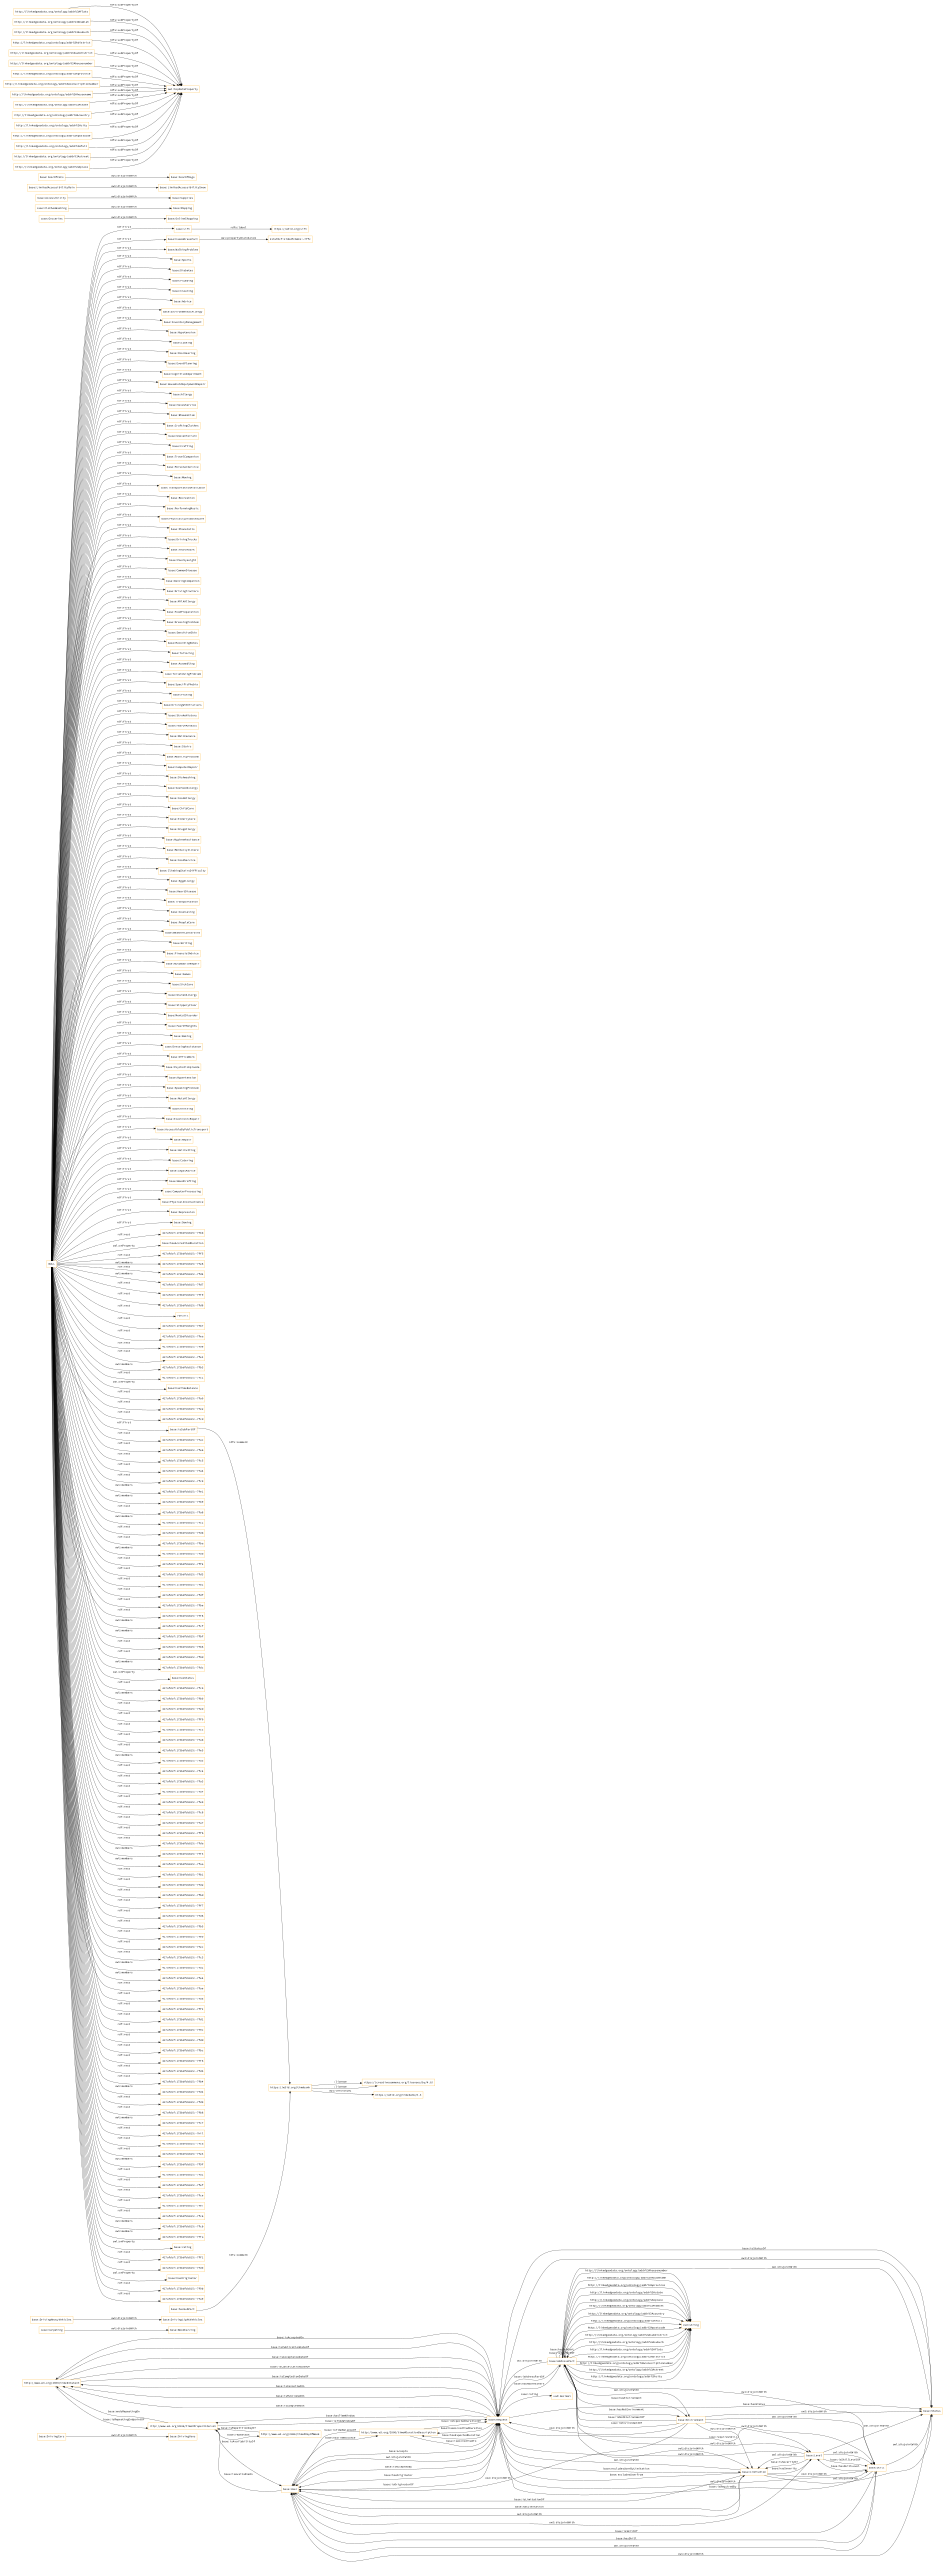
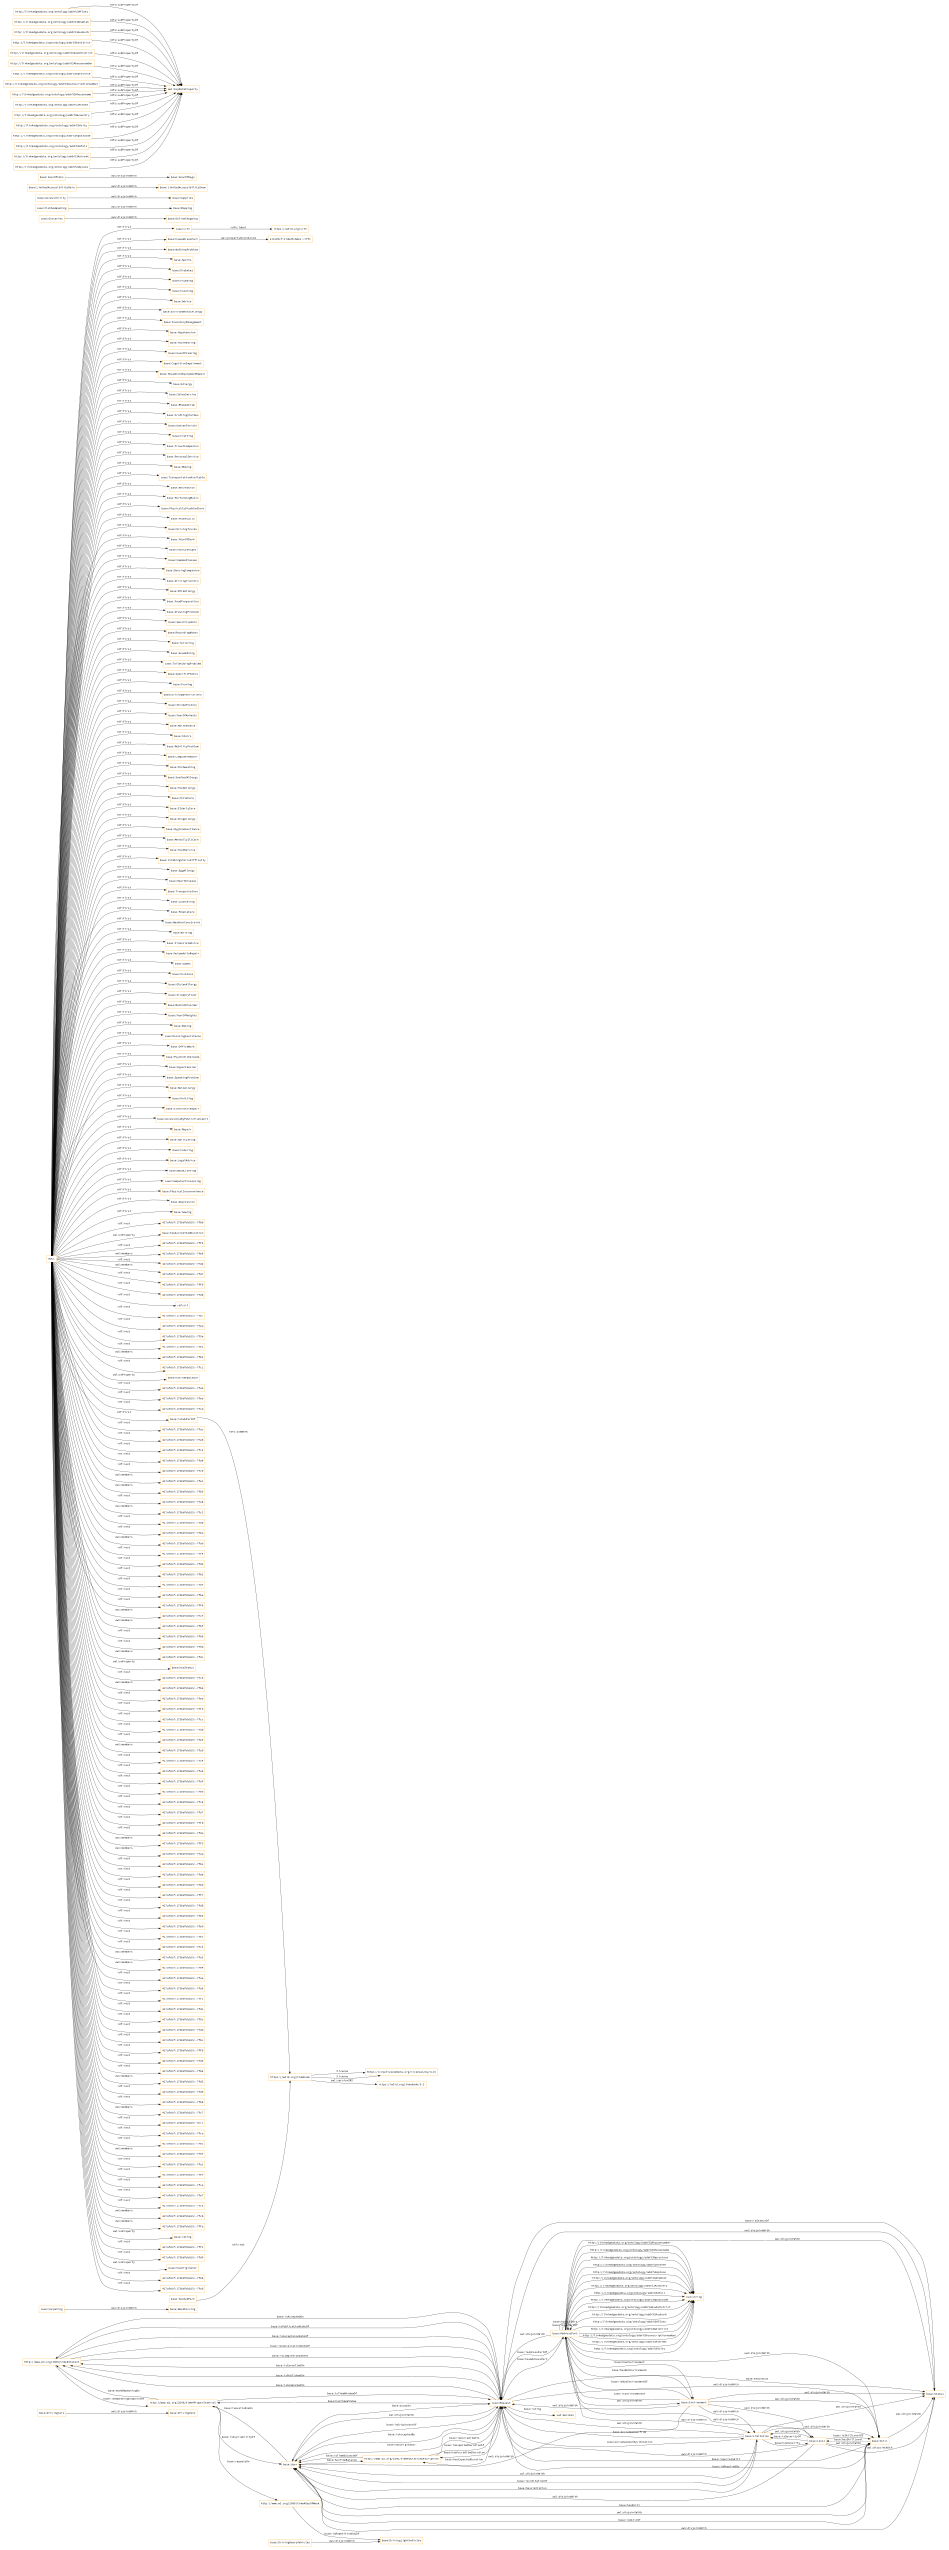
node "base:Cooking": removed
edge "base:hasSubPart" -> "https://w3id.org/timebank": label "rdfs:comment" -> "rdf:rest"
edge "http://www.w3.org/2006/time#DayOfWeek" -> "http://www.w3.org/2006/time#ProperInterval": now "http://www.w3.org/2006/time#DayOfWeek" -> "base:DrivingLightVehicles"
